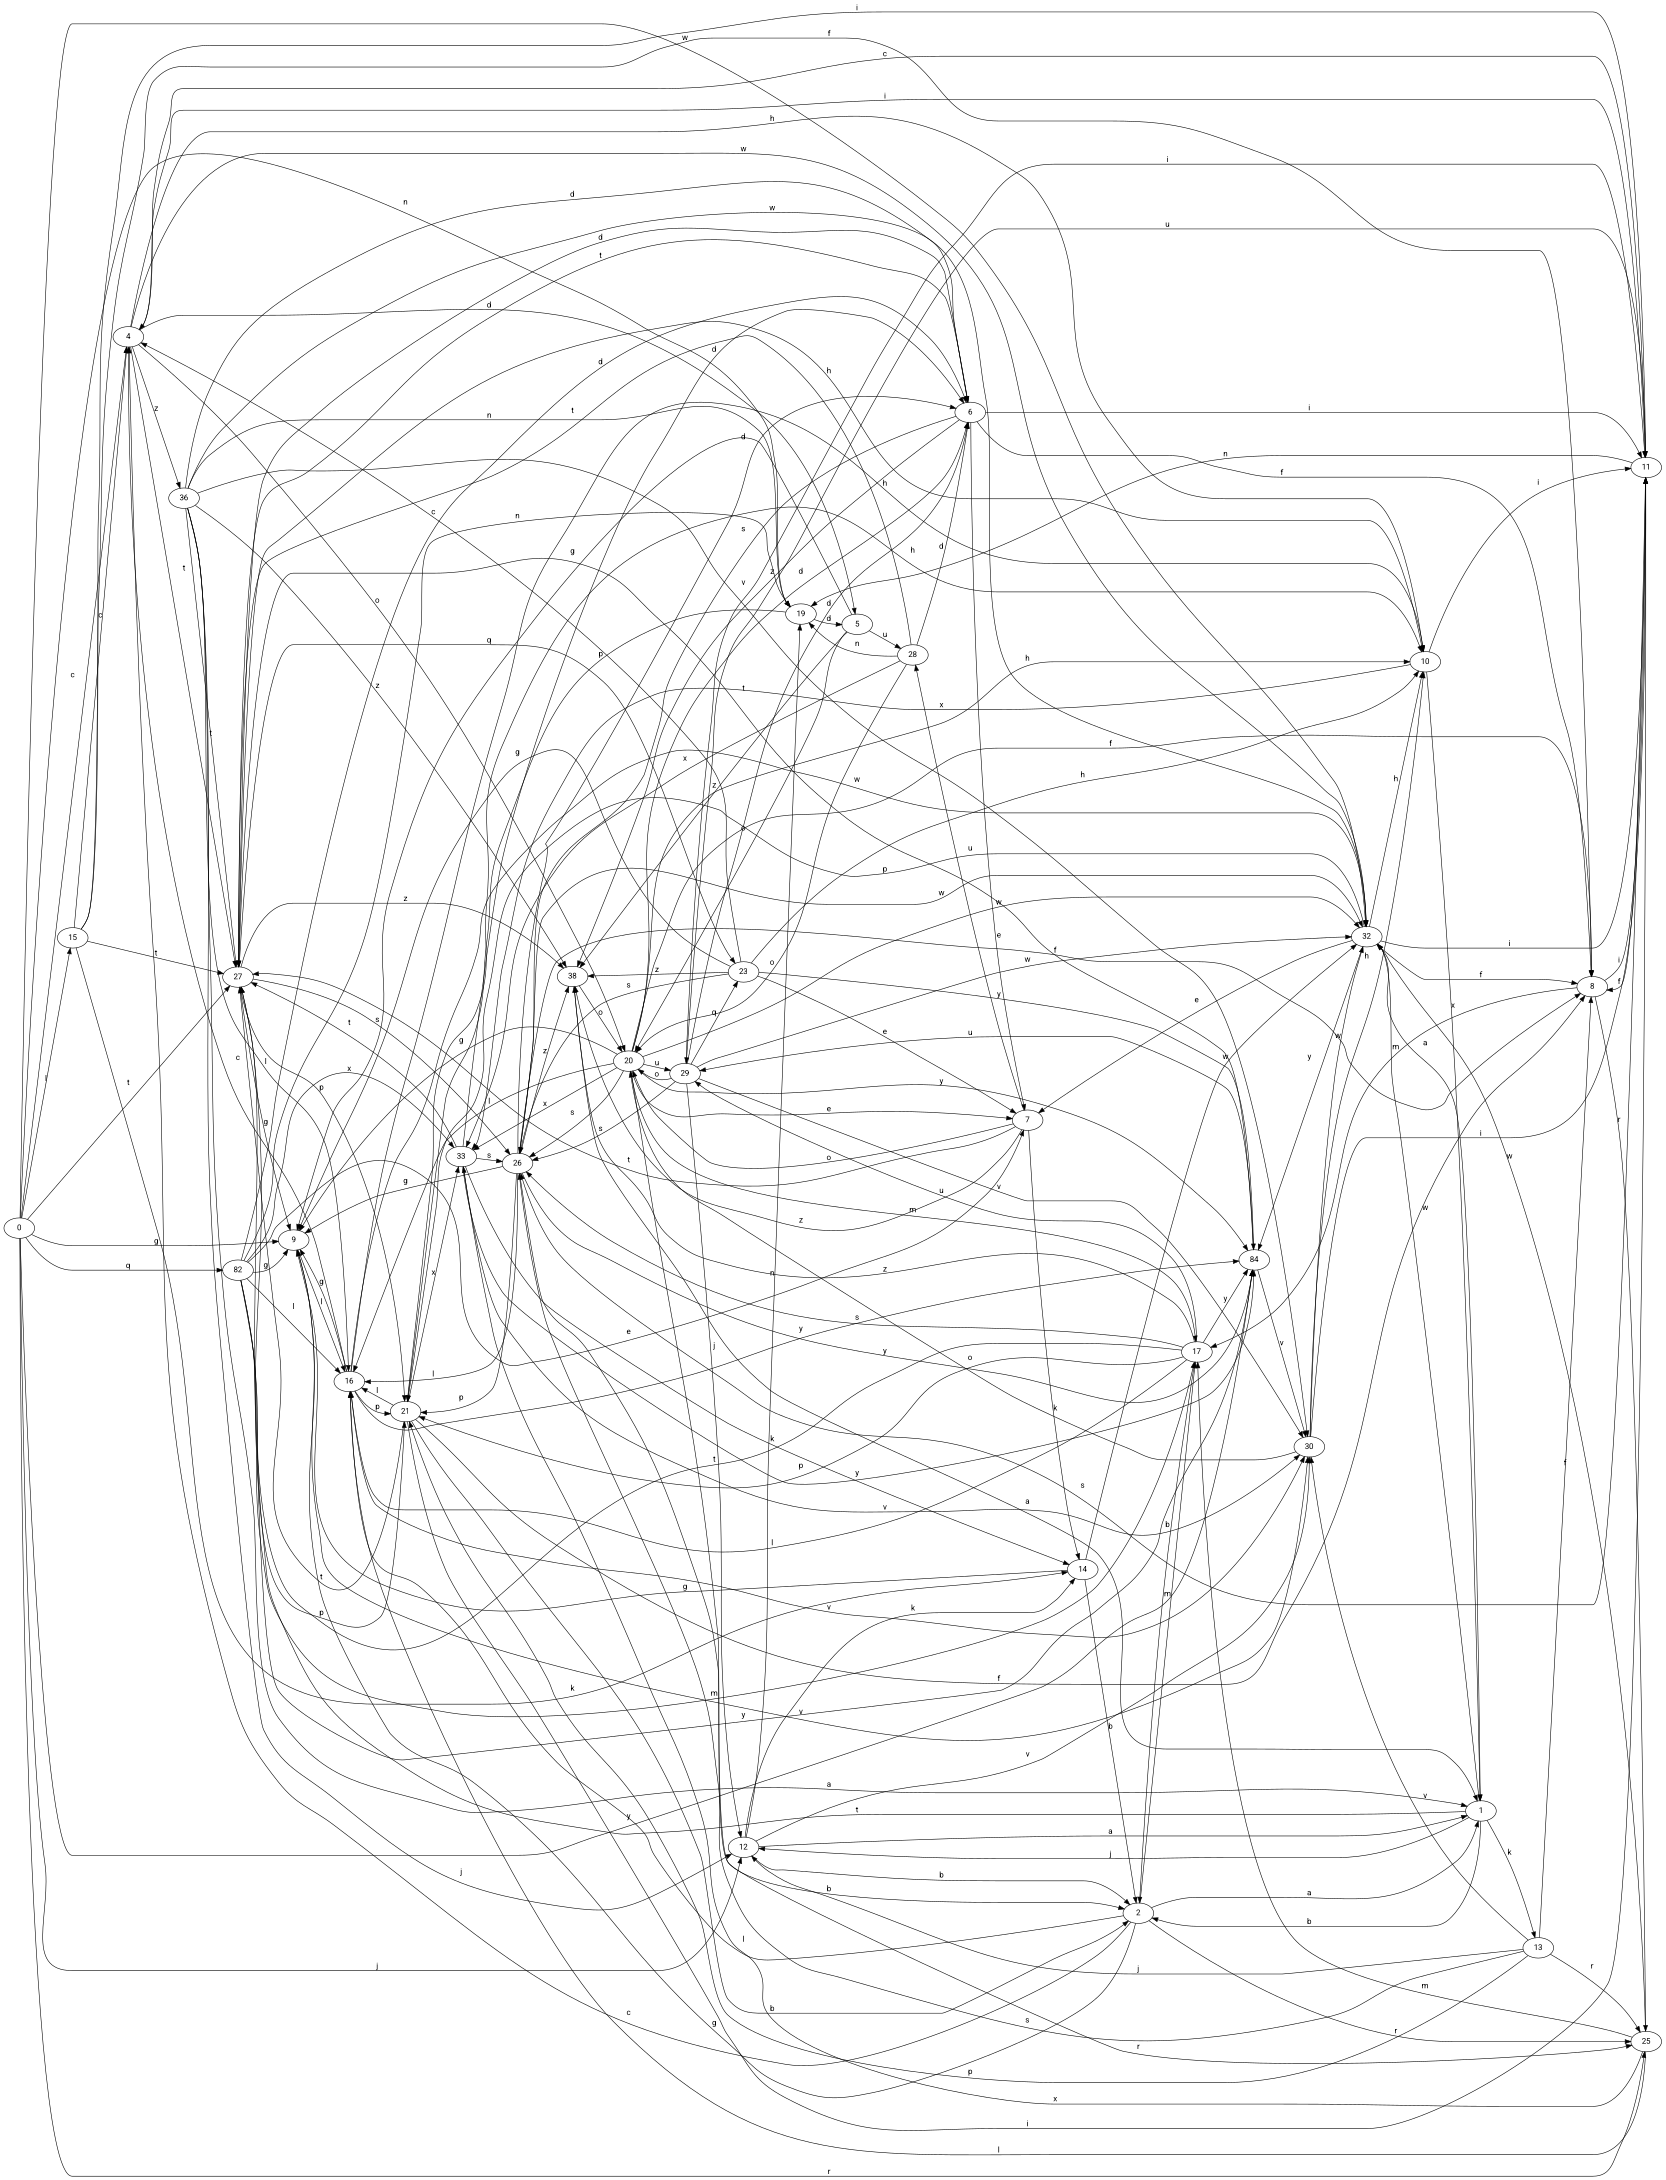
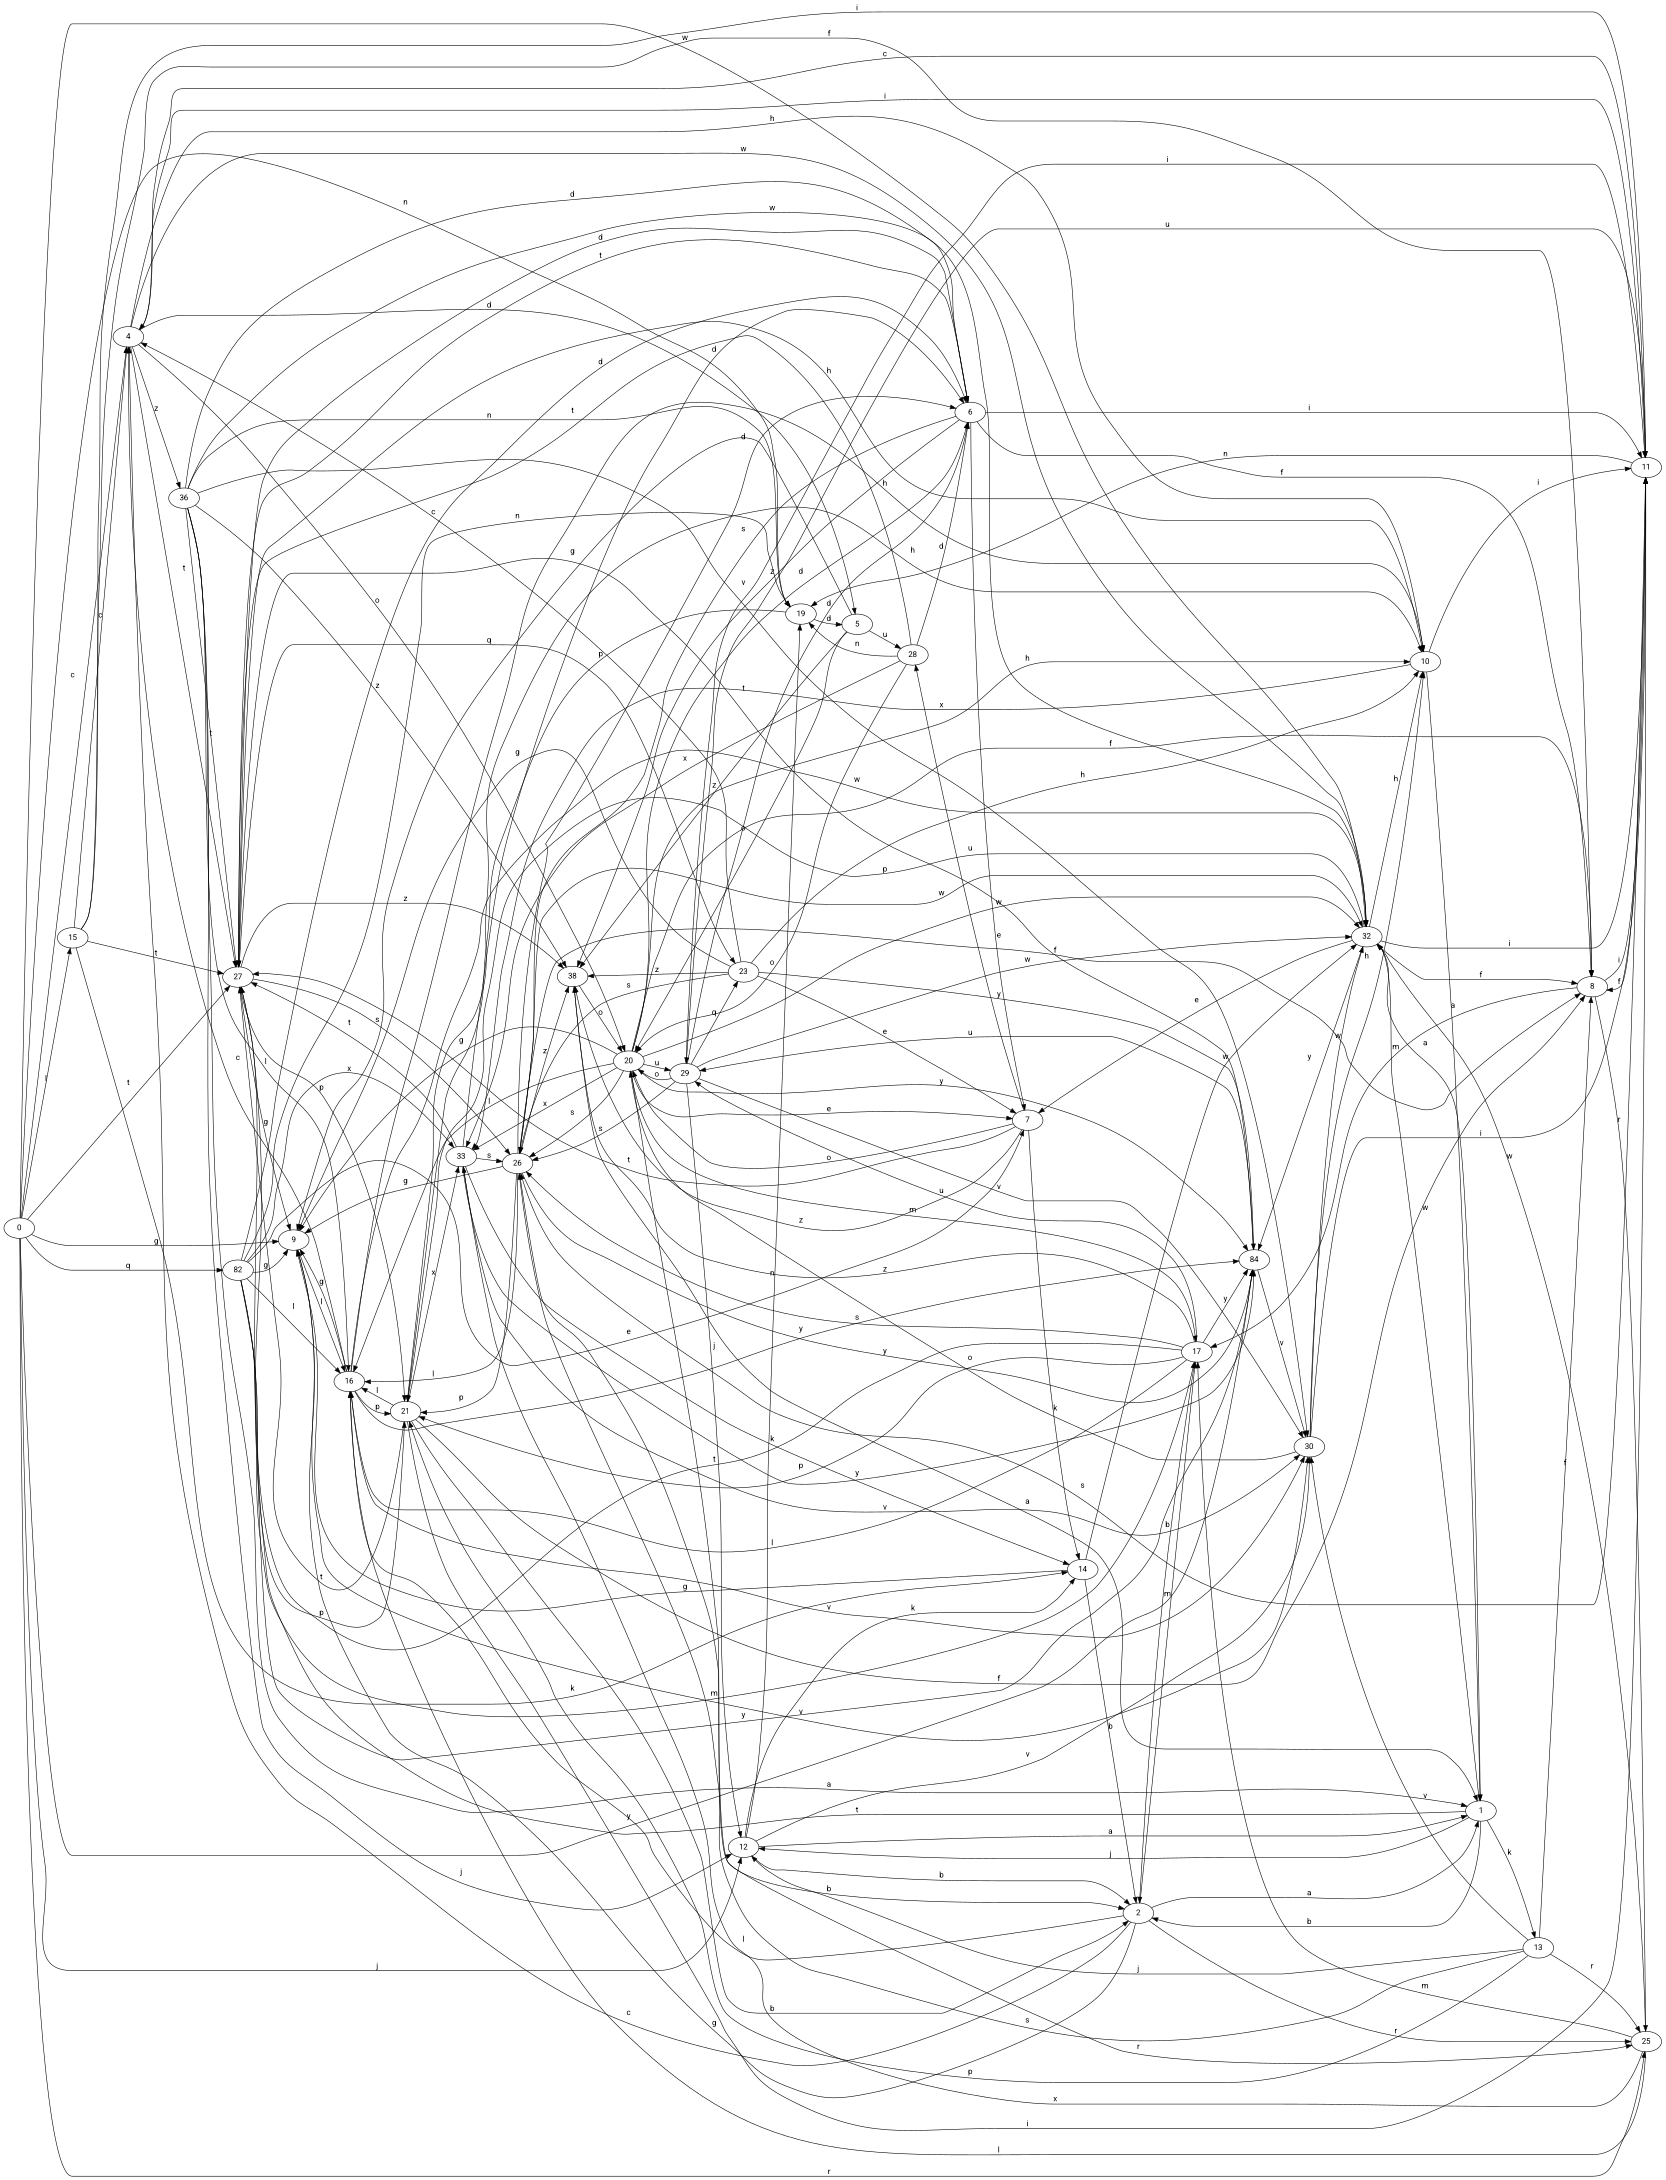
edge "10" -> "1": label "x" -> "a"
